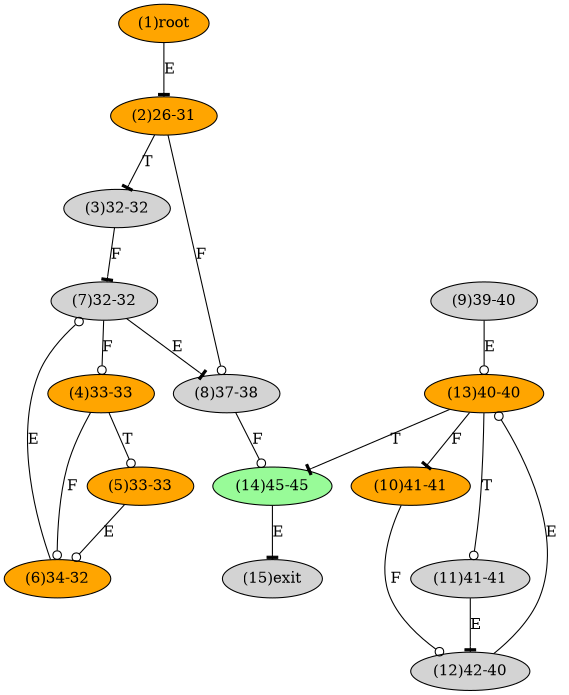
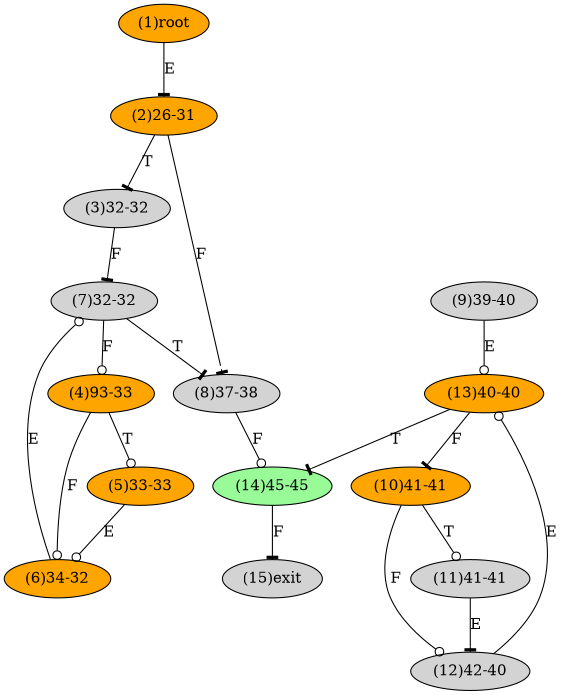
edge "(2)26-31" -> "(8)37-38": arrowhead odot -> tee
edge "(7)32-32" -> "(8)37-38": label "E" -> "T"
node "(4)33-33": label "(4)33-33" -> "(4)93-33"
edge "(13)40-40" -> "(11)41-41": now "(10)41-41" -> "(11)41-41"
edge "(14)45-45" -> "(15)exit": label "E" -> "F"
